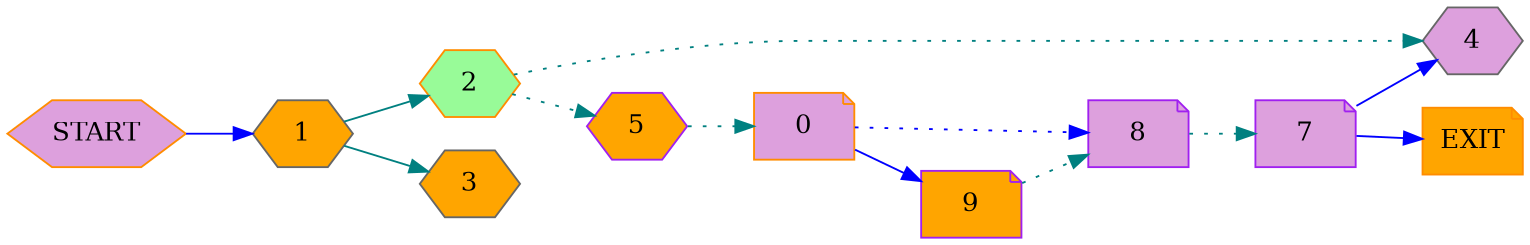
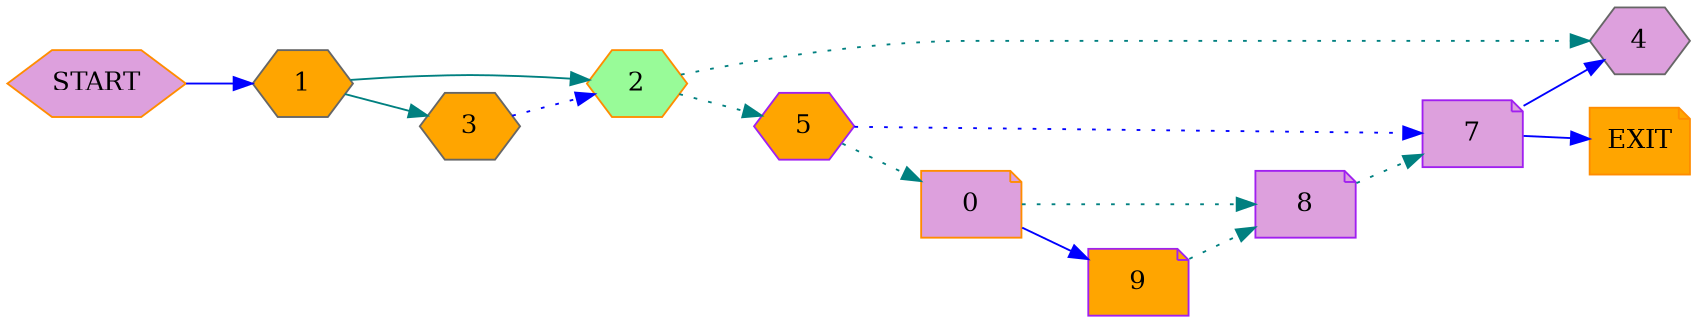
edge "3" -> "2": added
edge "0" -> "8": color blue -> teal
edge "5" -> "7": added
